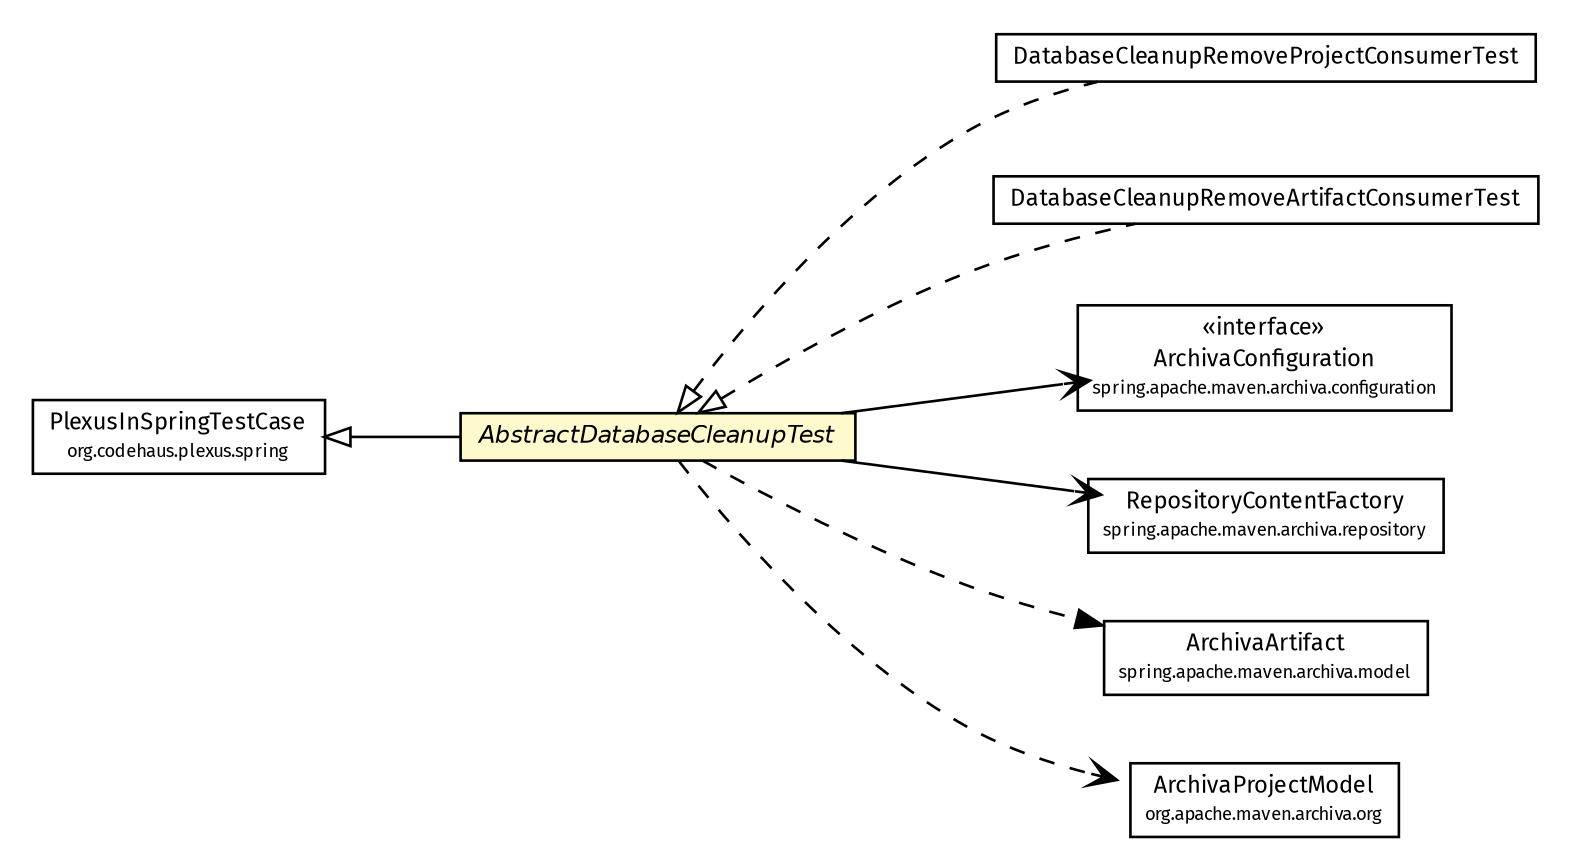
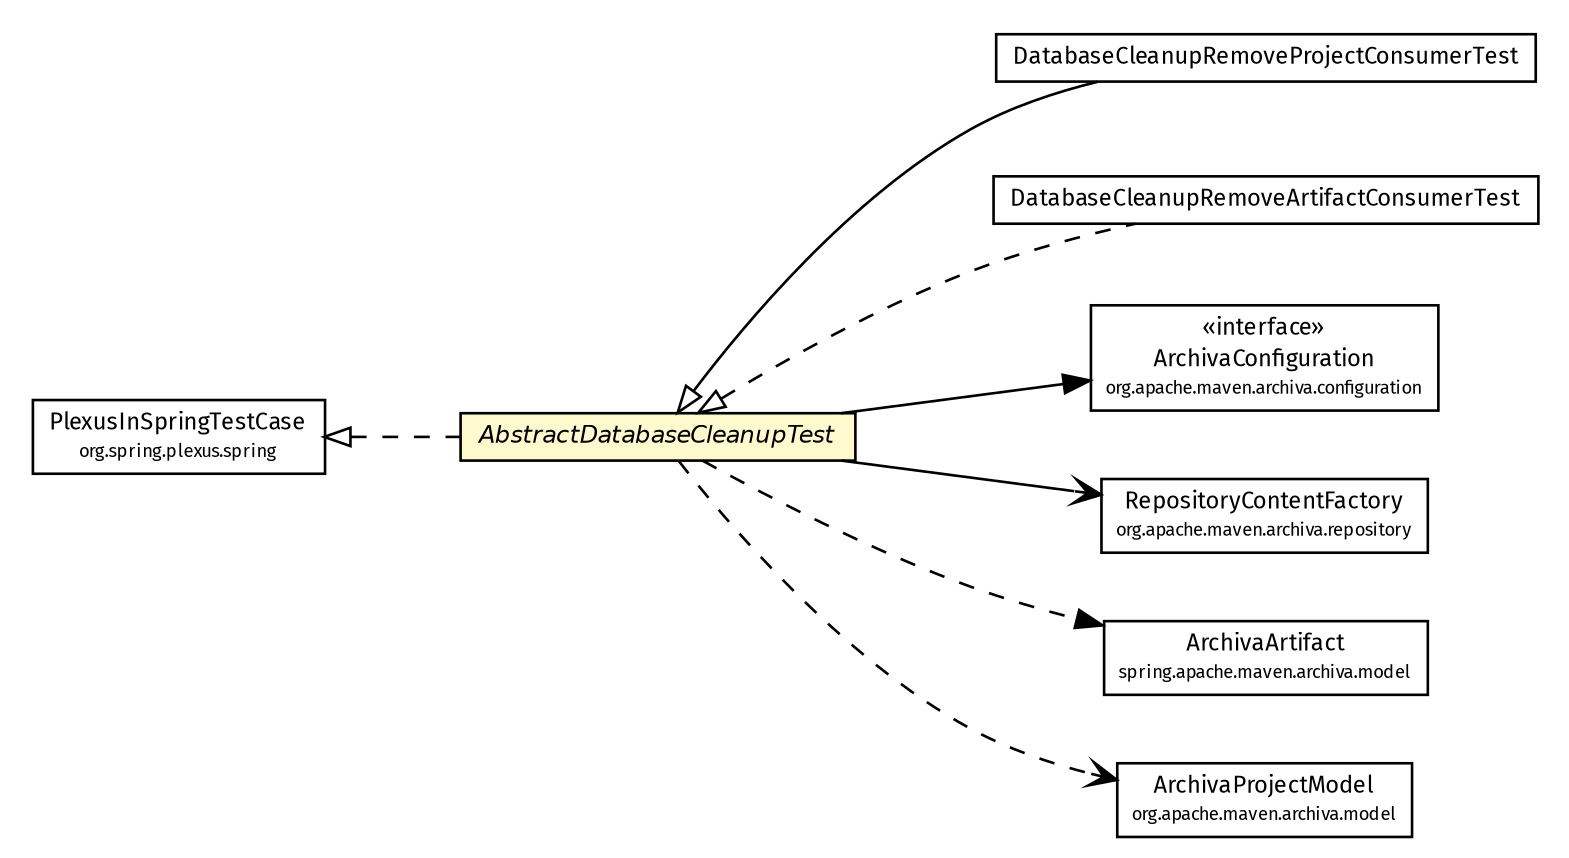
edge "DatabaseCleanupRemoveProjectConsumerTest" -> "AbstractDatabaseCleanupTest": style dashed -> solid
node "ArchivaConfiguration": text "spring.apache.maven.archiva.configuration" -> "org.apache.maven.archiva.configuration"
edge "AbstractDatabaseCleanupTest" -> "ArchivaConfiguration": arrowhead open -> normal
edge "AbstractDatabaseCleanupTest" -> "PlexusInSpringTestCase": style solid -> dashed
node "PlexusInSpringTestCase": text "org.codehaus.plexus.spring" -> "org.spring.plexus.spring"
node "RepositoryContentFactory": text "spring.apache.maven.archiva.repository" -> "org.apache.maven.archiva.repository"
node "ArchivaProjectModel": text "org.apache.maven.archiva.org" -> "org.apache.maven.archiva.model"
